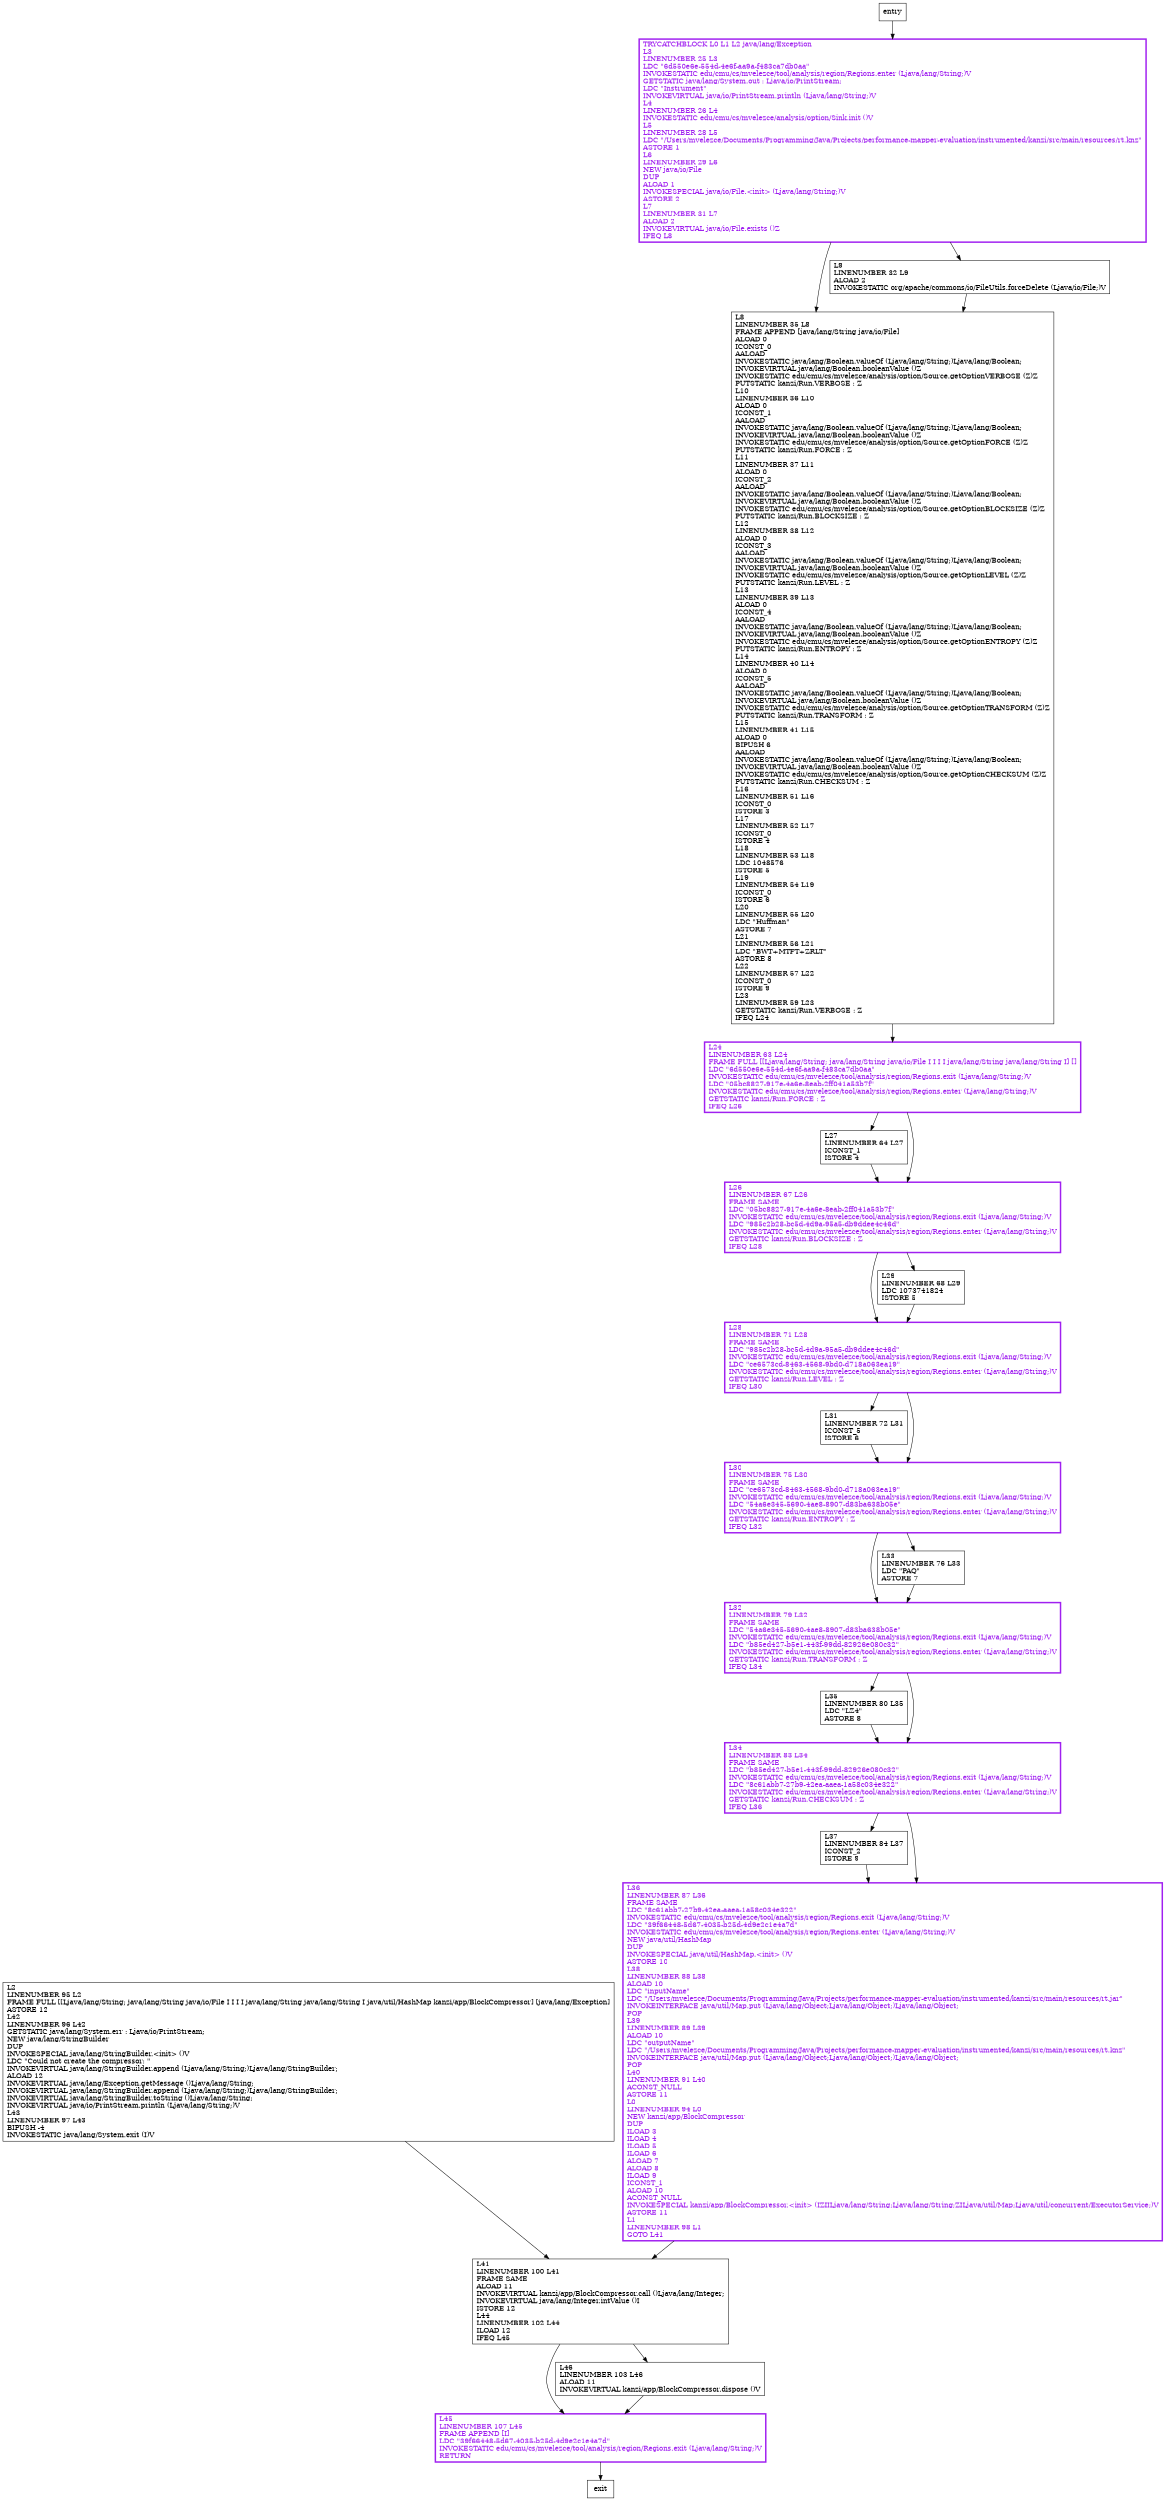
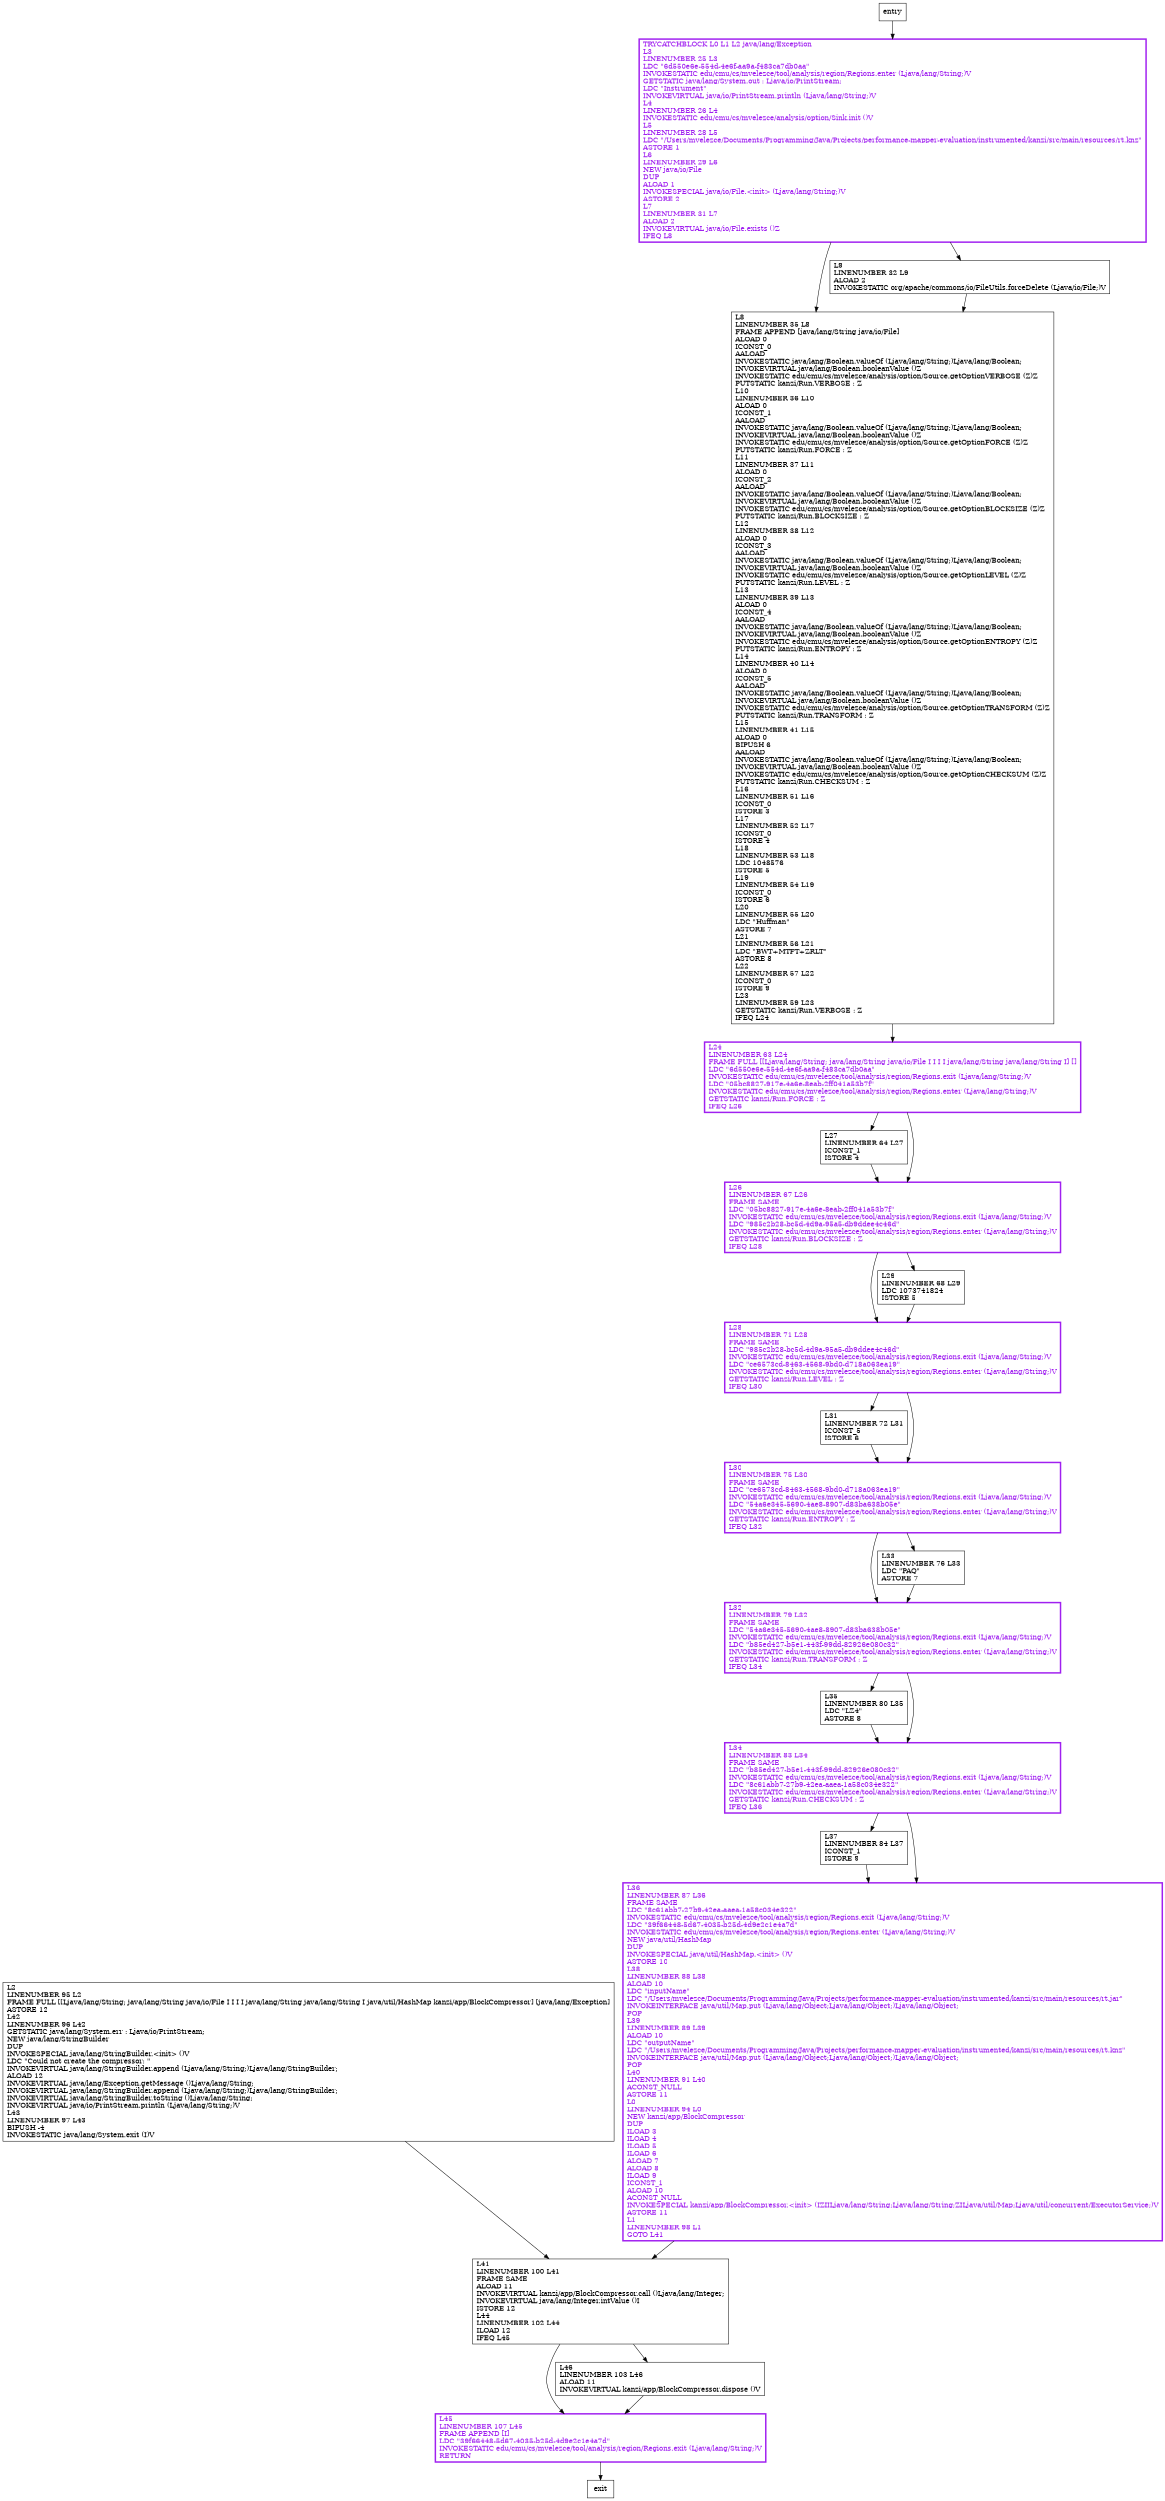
node "L37 LINENUMBER 84 L37 ICONST_2 ISTORE 9": label "L37 LINENUMBER 84 L37 ICONST_2 ISTORE 9" -> "L37 LINENUMBER 84 L37 ICONST_1 ISTORE 9"
